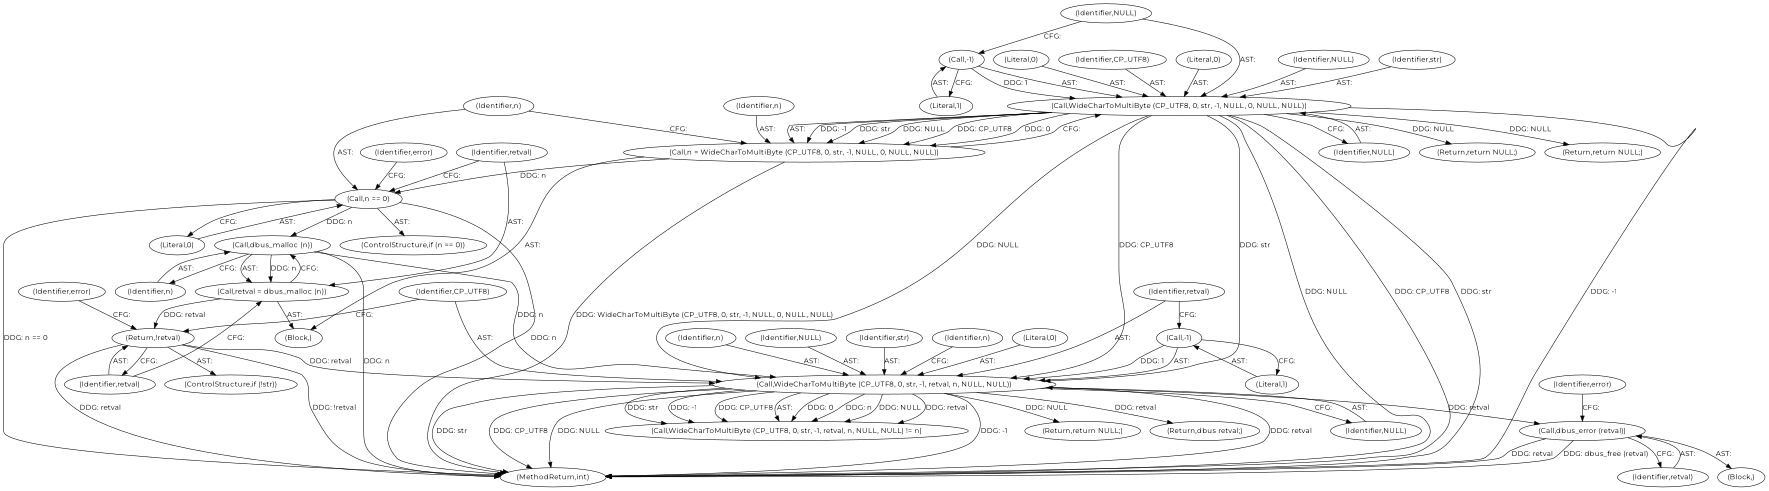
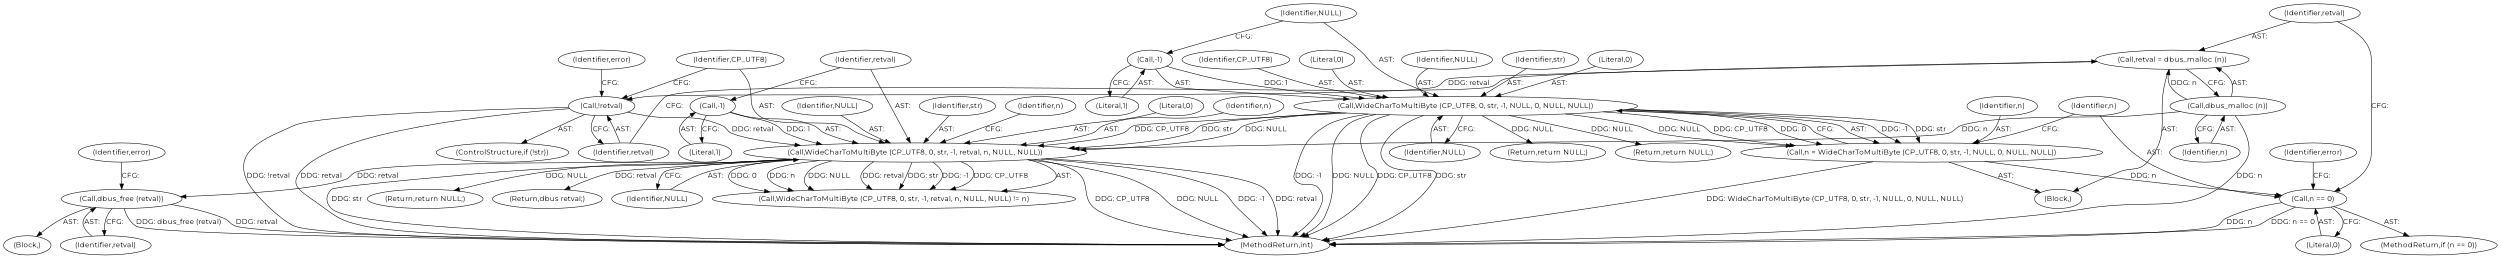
edge "(Call,n == 0)" -> "(Call,dbus_malloc (n))": removed, label "DDG: n"
node "(ControlStructure,if (n == 0))": label "(ControlStructure,if (n == 0))" -> "(MethodReturn,if (n == 0))"
node "(Return,!retval)": label "(Return,!retval)" -> "(Call,!retval)"
node "(Call,dbus_error (retval))": label "(Call,dbus_error (retval))" -> "(Call,dbus_free (retval))"
